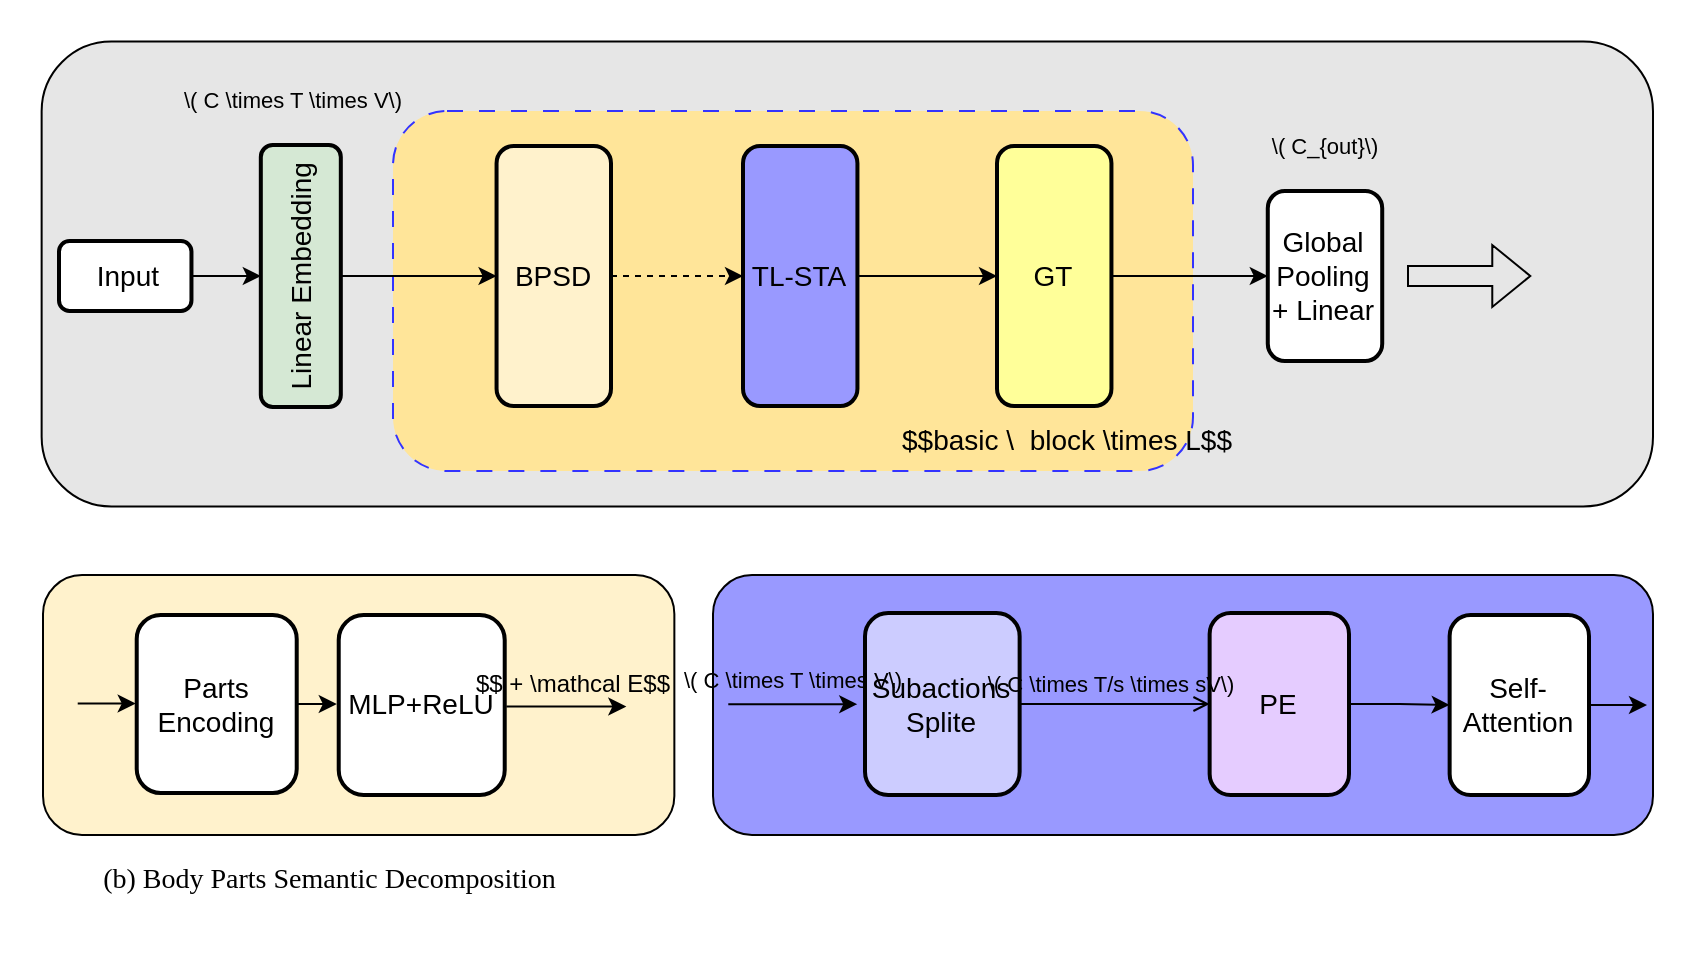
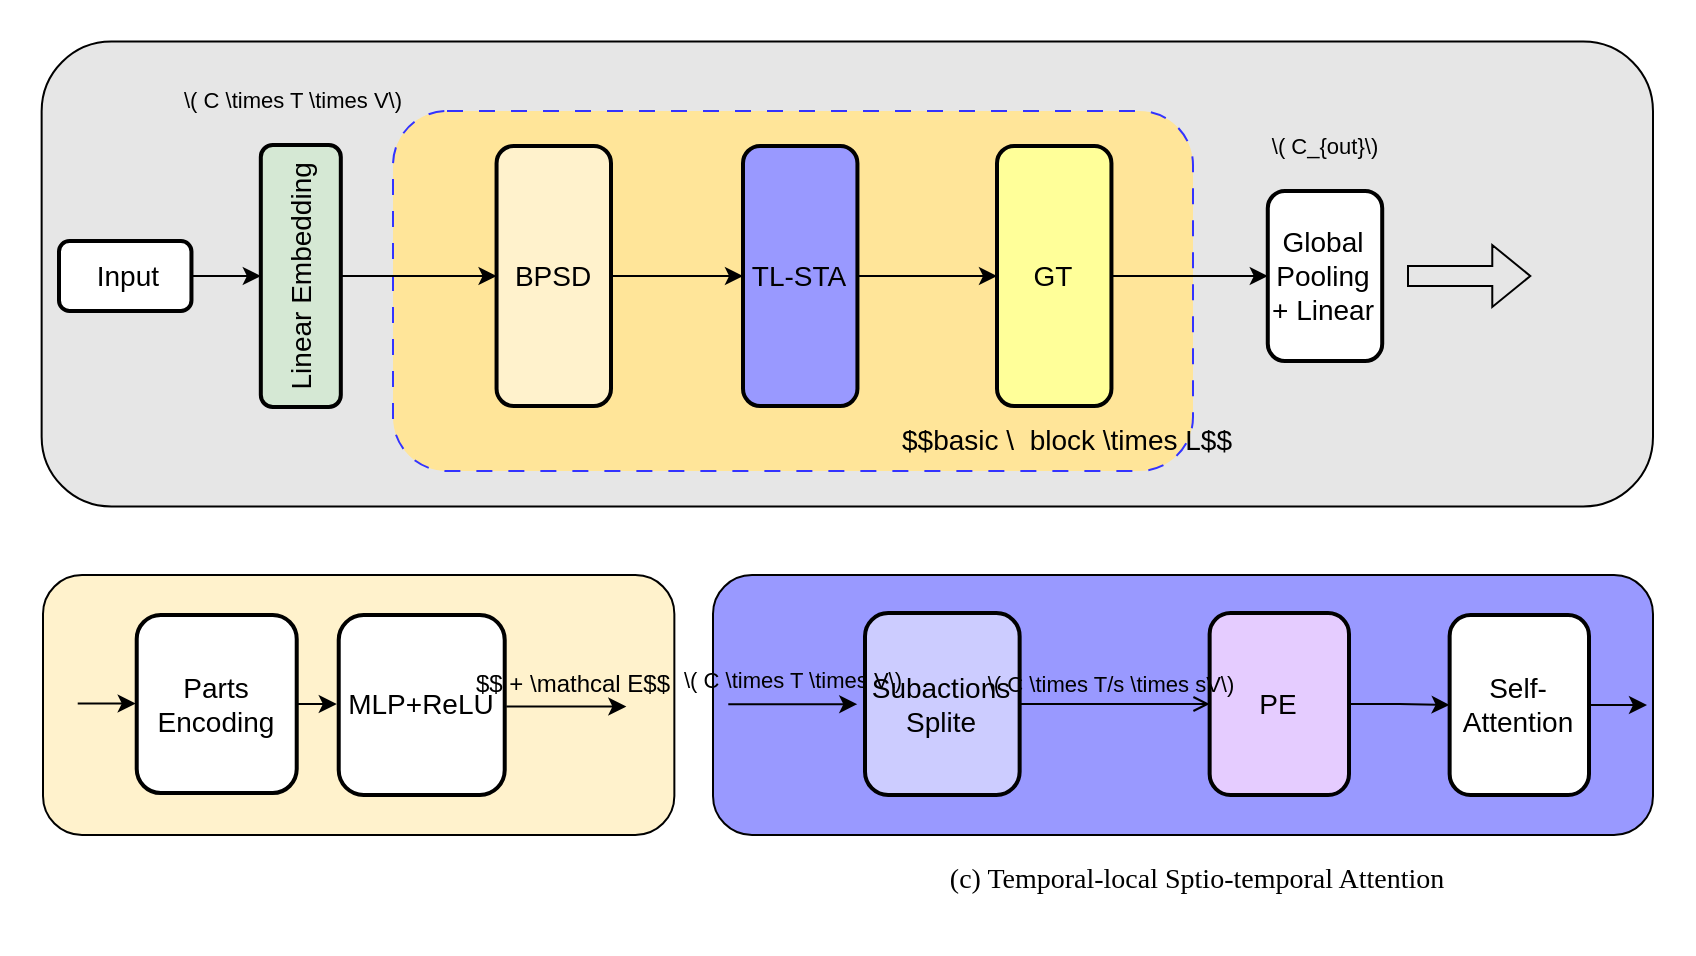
edge "BPSD" -> "TL-STA": style dashed -> solid
node "(b) Body Parts Semantic Decomposition": removed
node "(c) Temporal-local Sptio-temporal Attention": added
